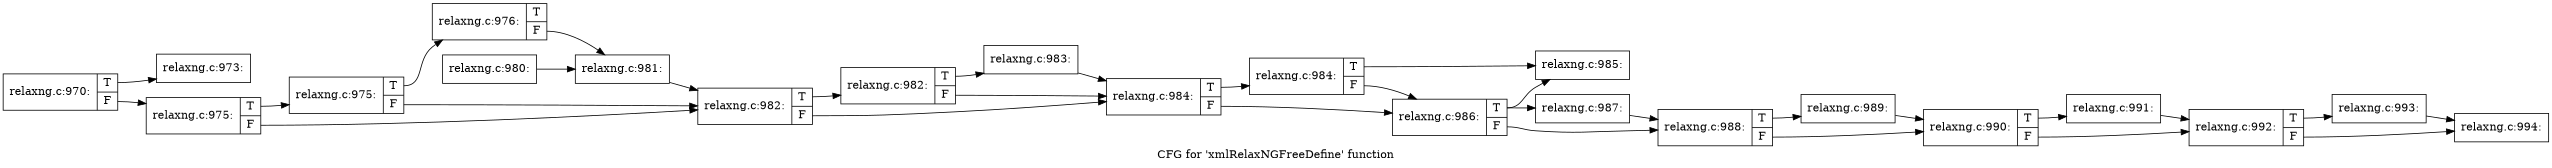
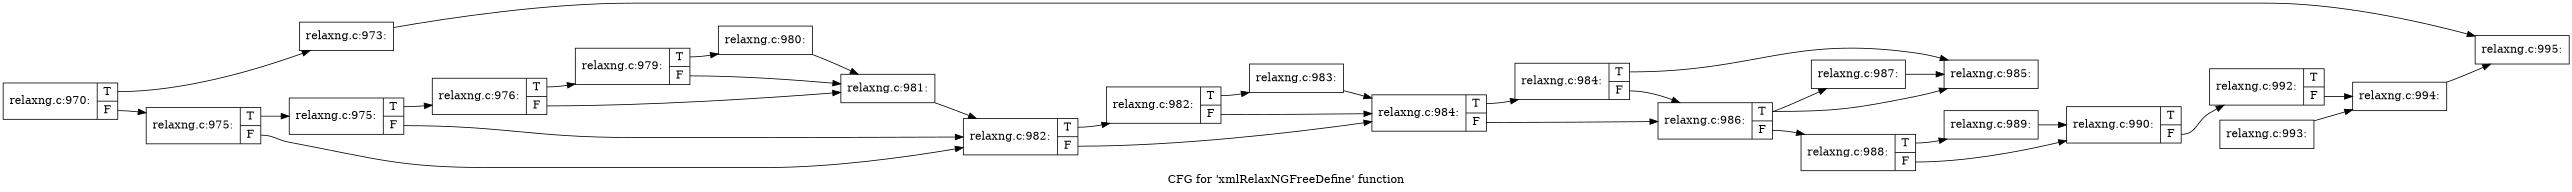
node "relaxng.c:995:": added
node "relaxng.c:979:": added
node "relaxng.c:991:": removed
edge "relaxng.c:987:" -> "relaxng.c:988:": now "relaxng.c:987:" -> "relaxng.c:985:"
edge "relaxng.c:992:" -> "relaxng.c:993:": removed
